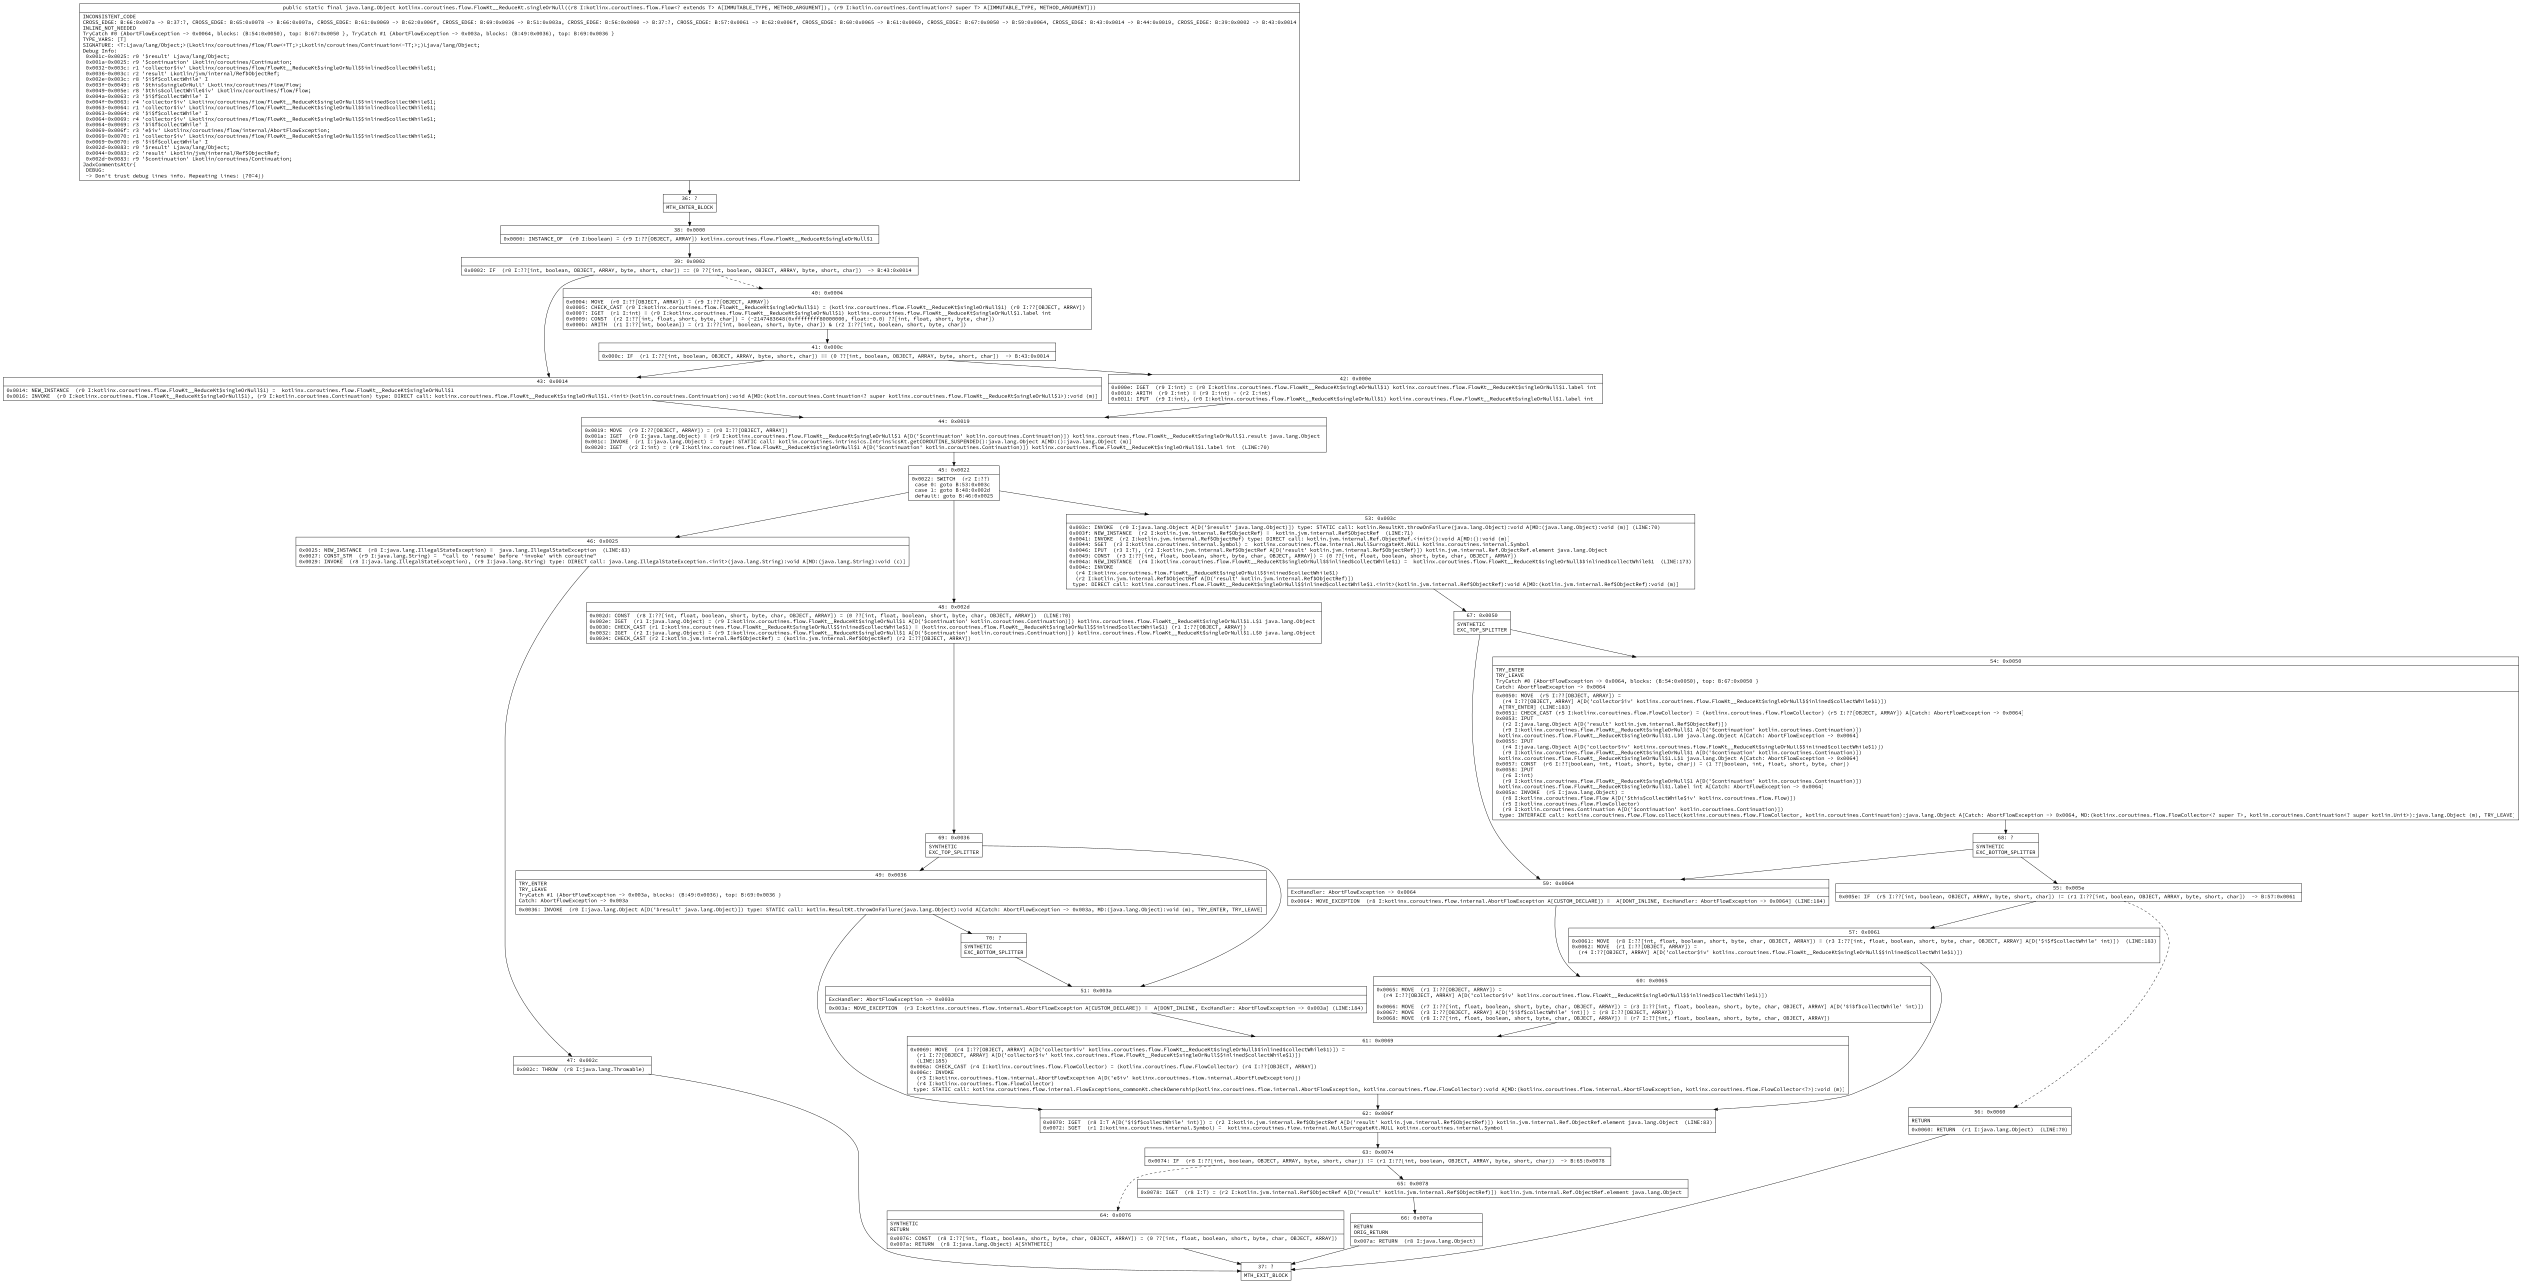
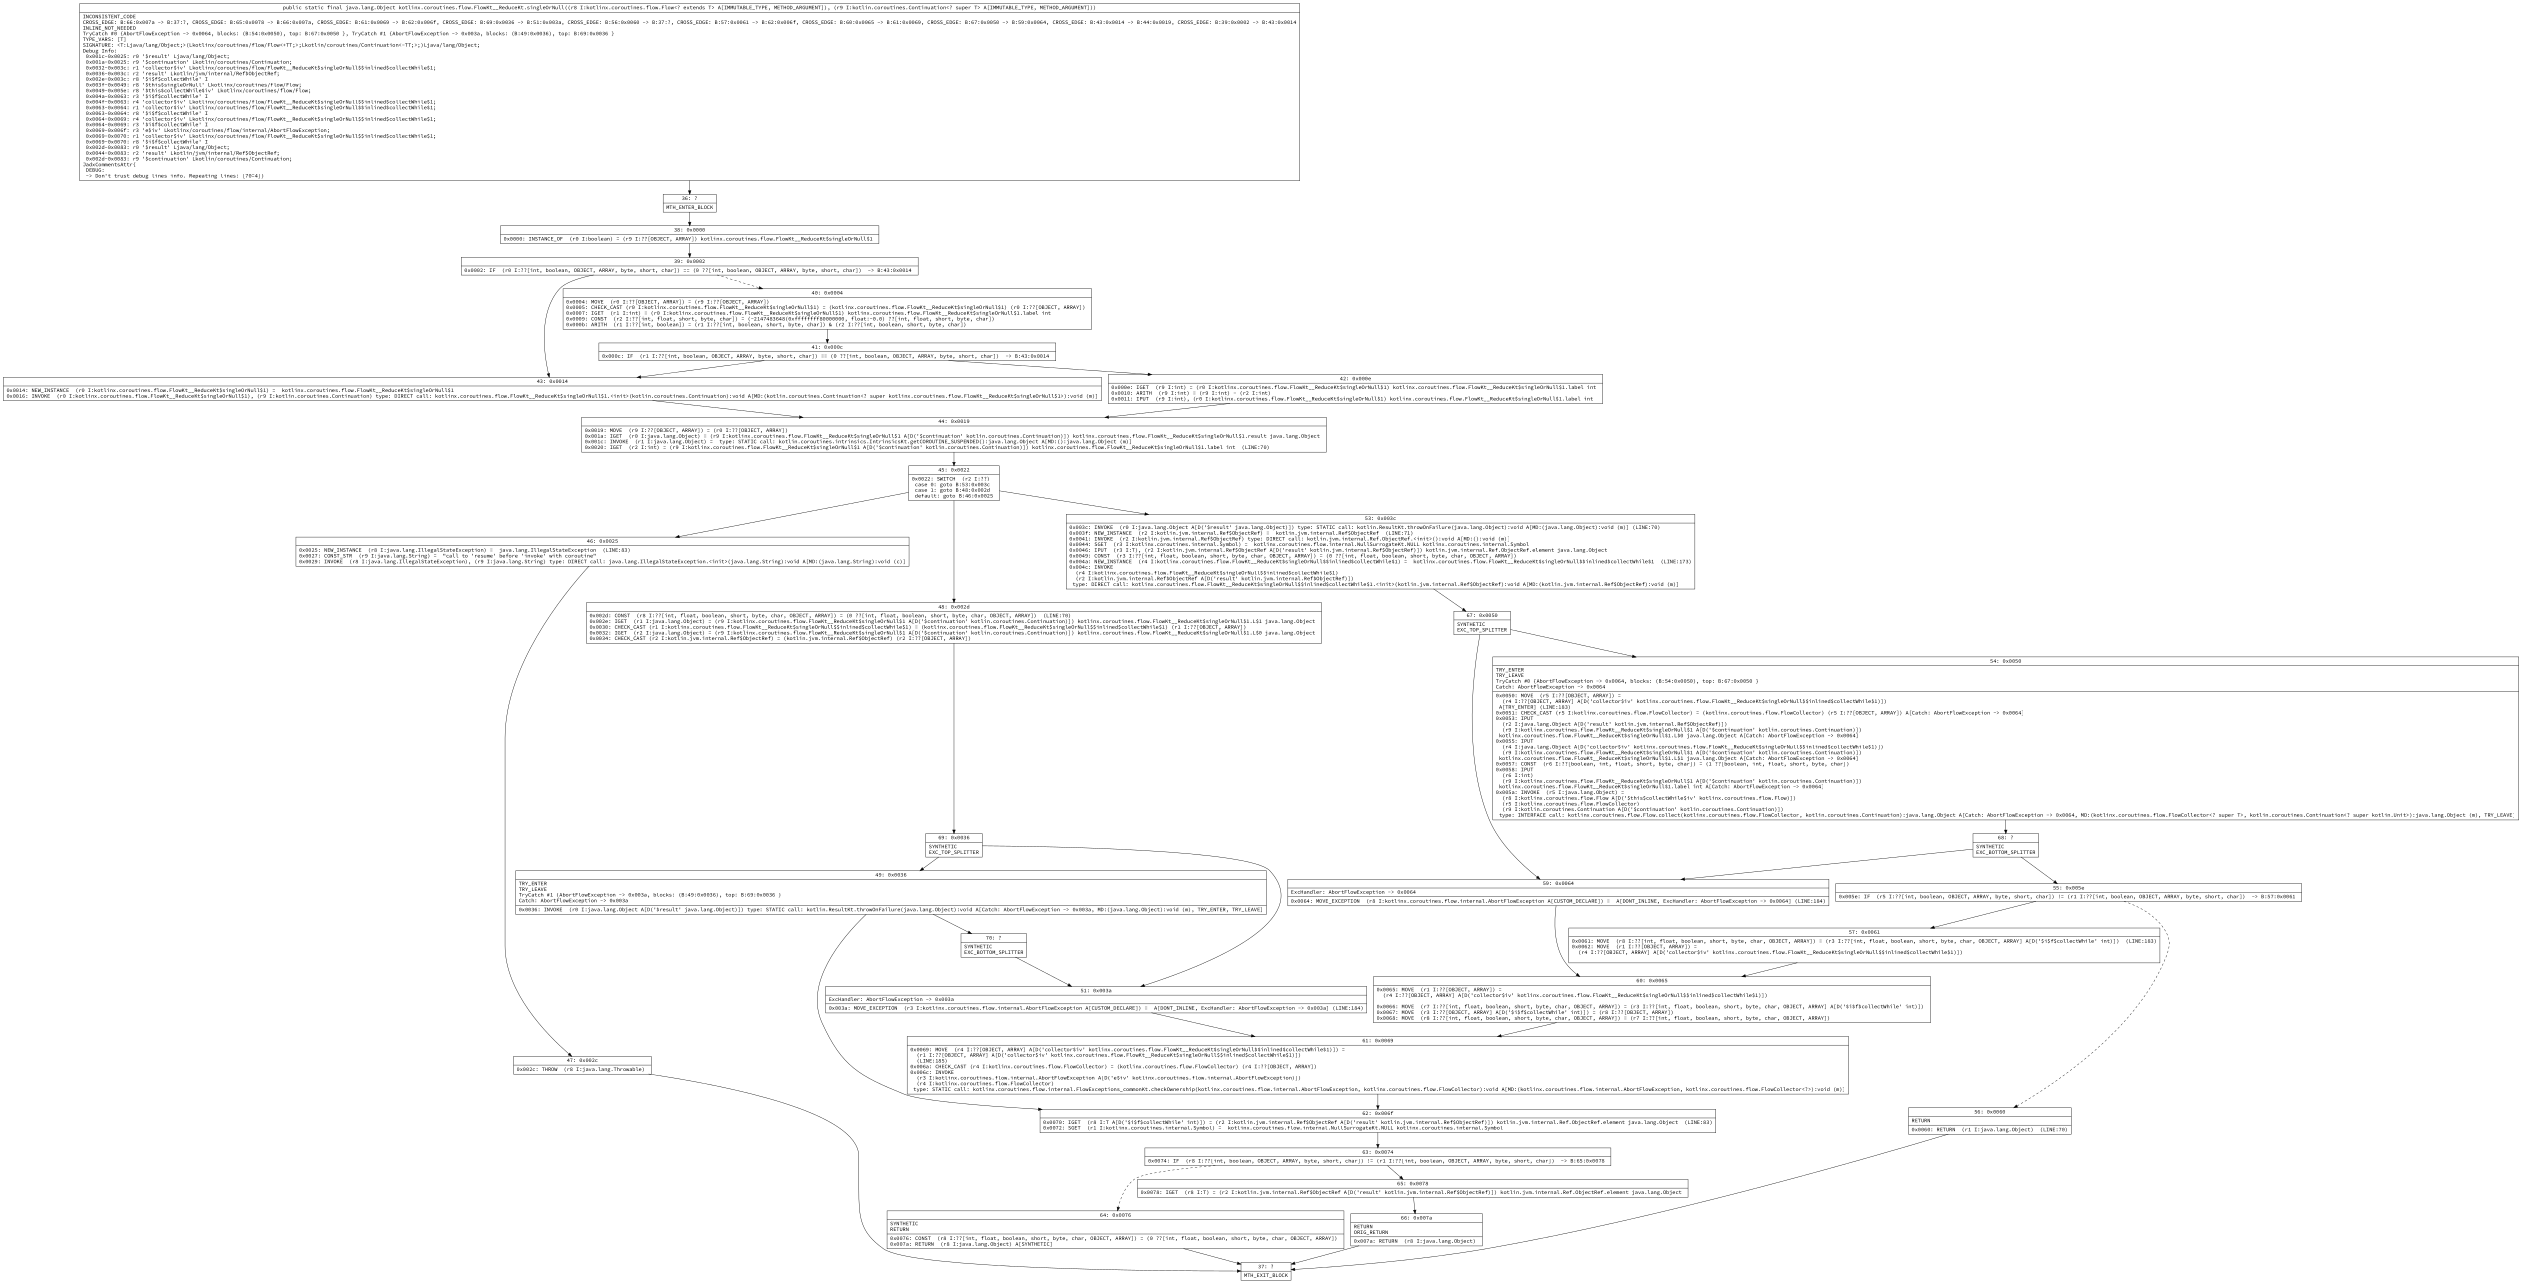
edge "57: 0x0061" -> "62: 0x006f": now "57: 0x0061" -> "60: 0x0065"
